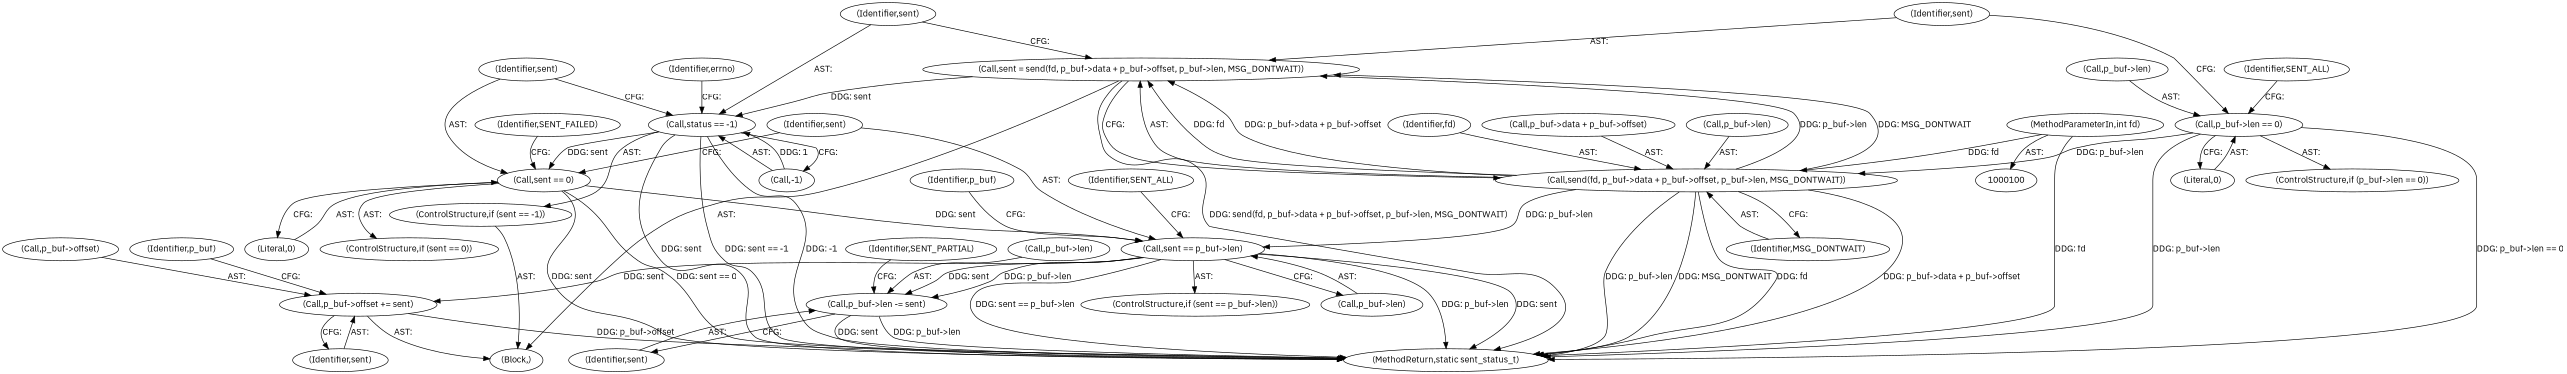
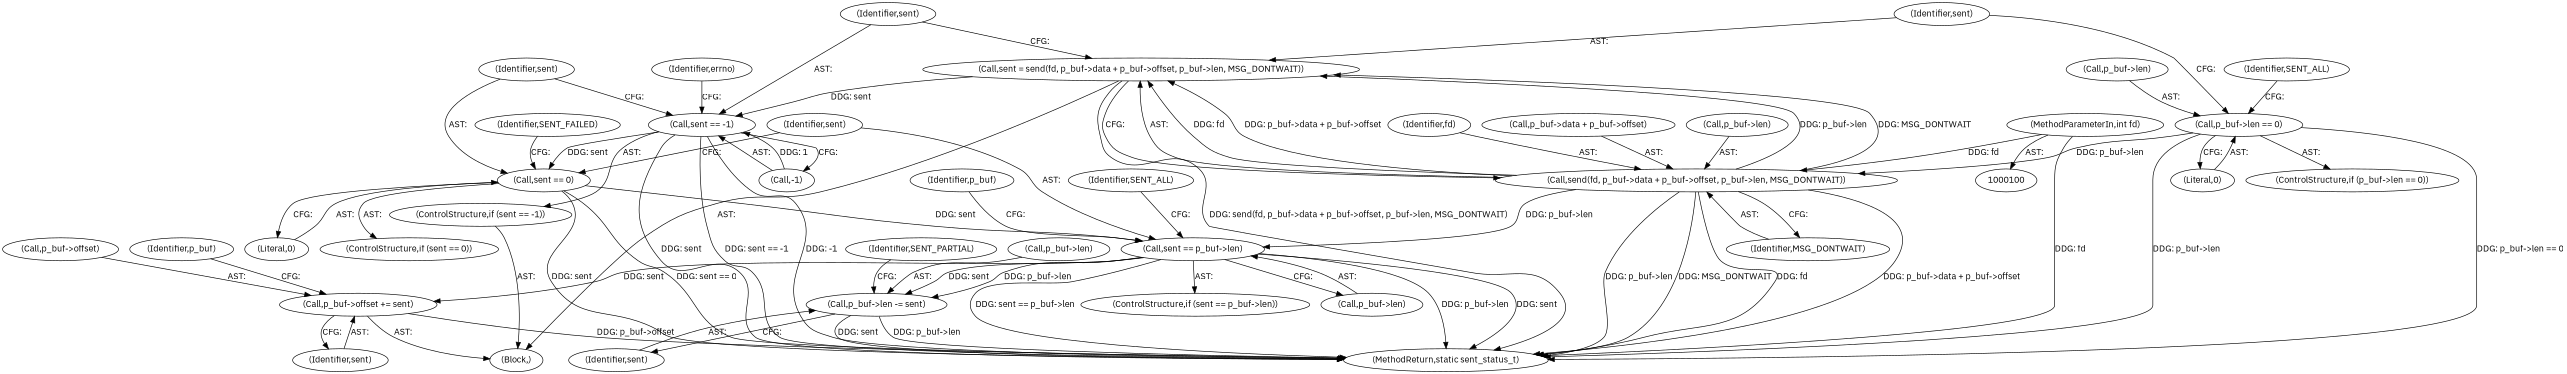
node "(Call,status == -1)": label "(Call,status == -1)" -> "(Call,sent == -1)"
